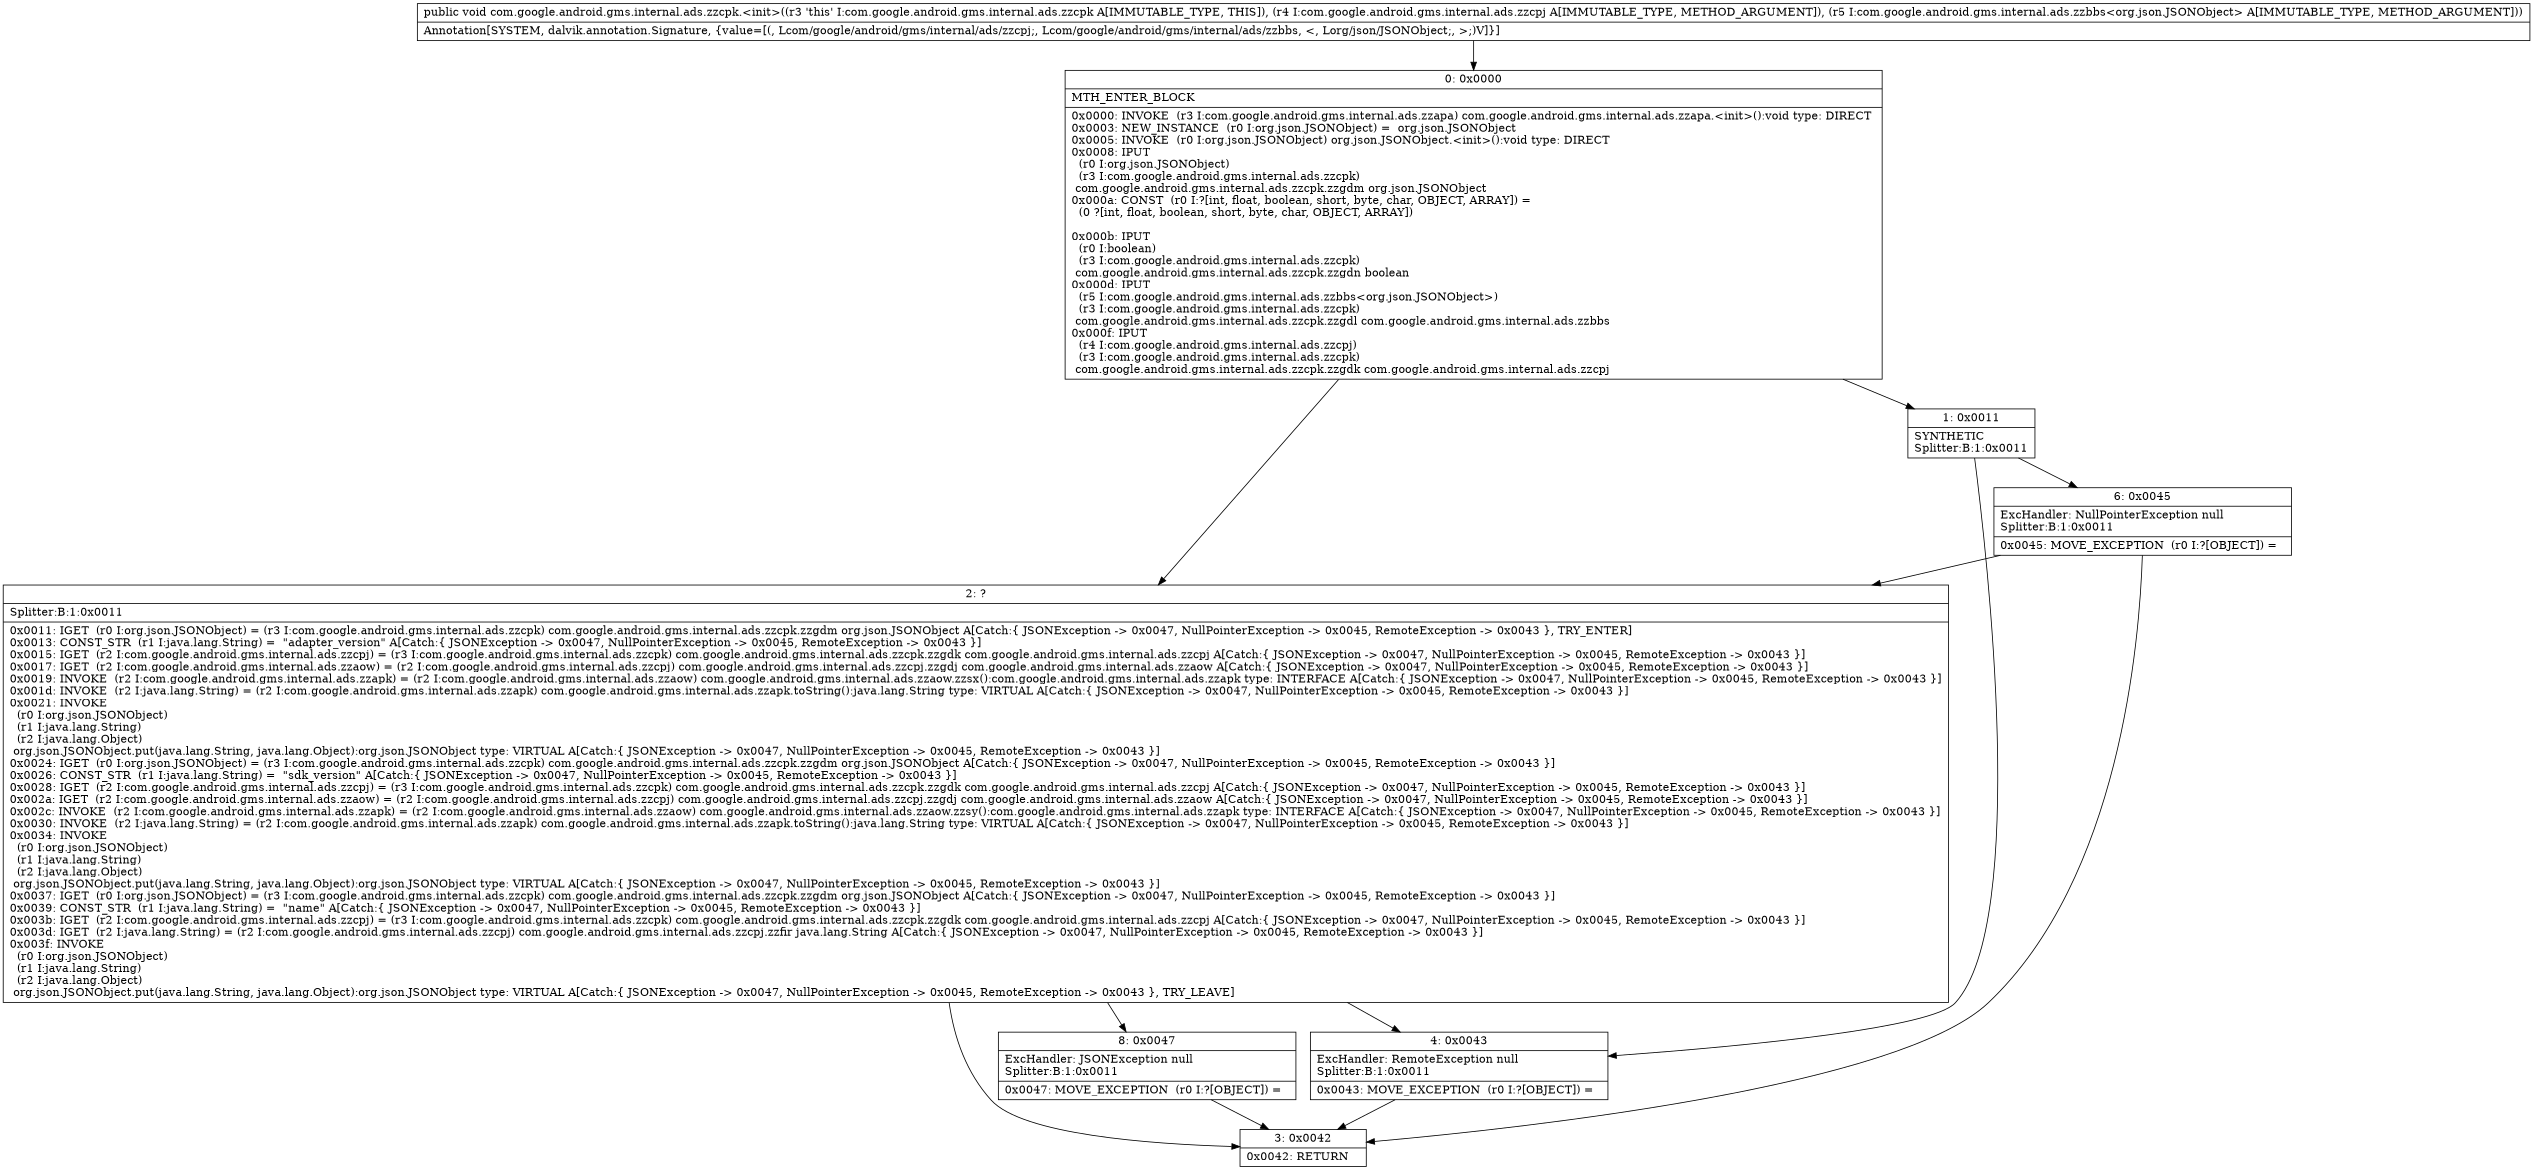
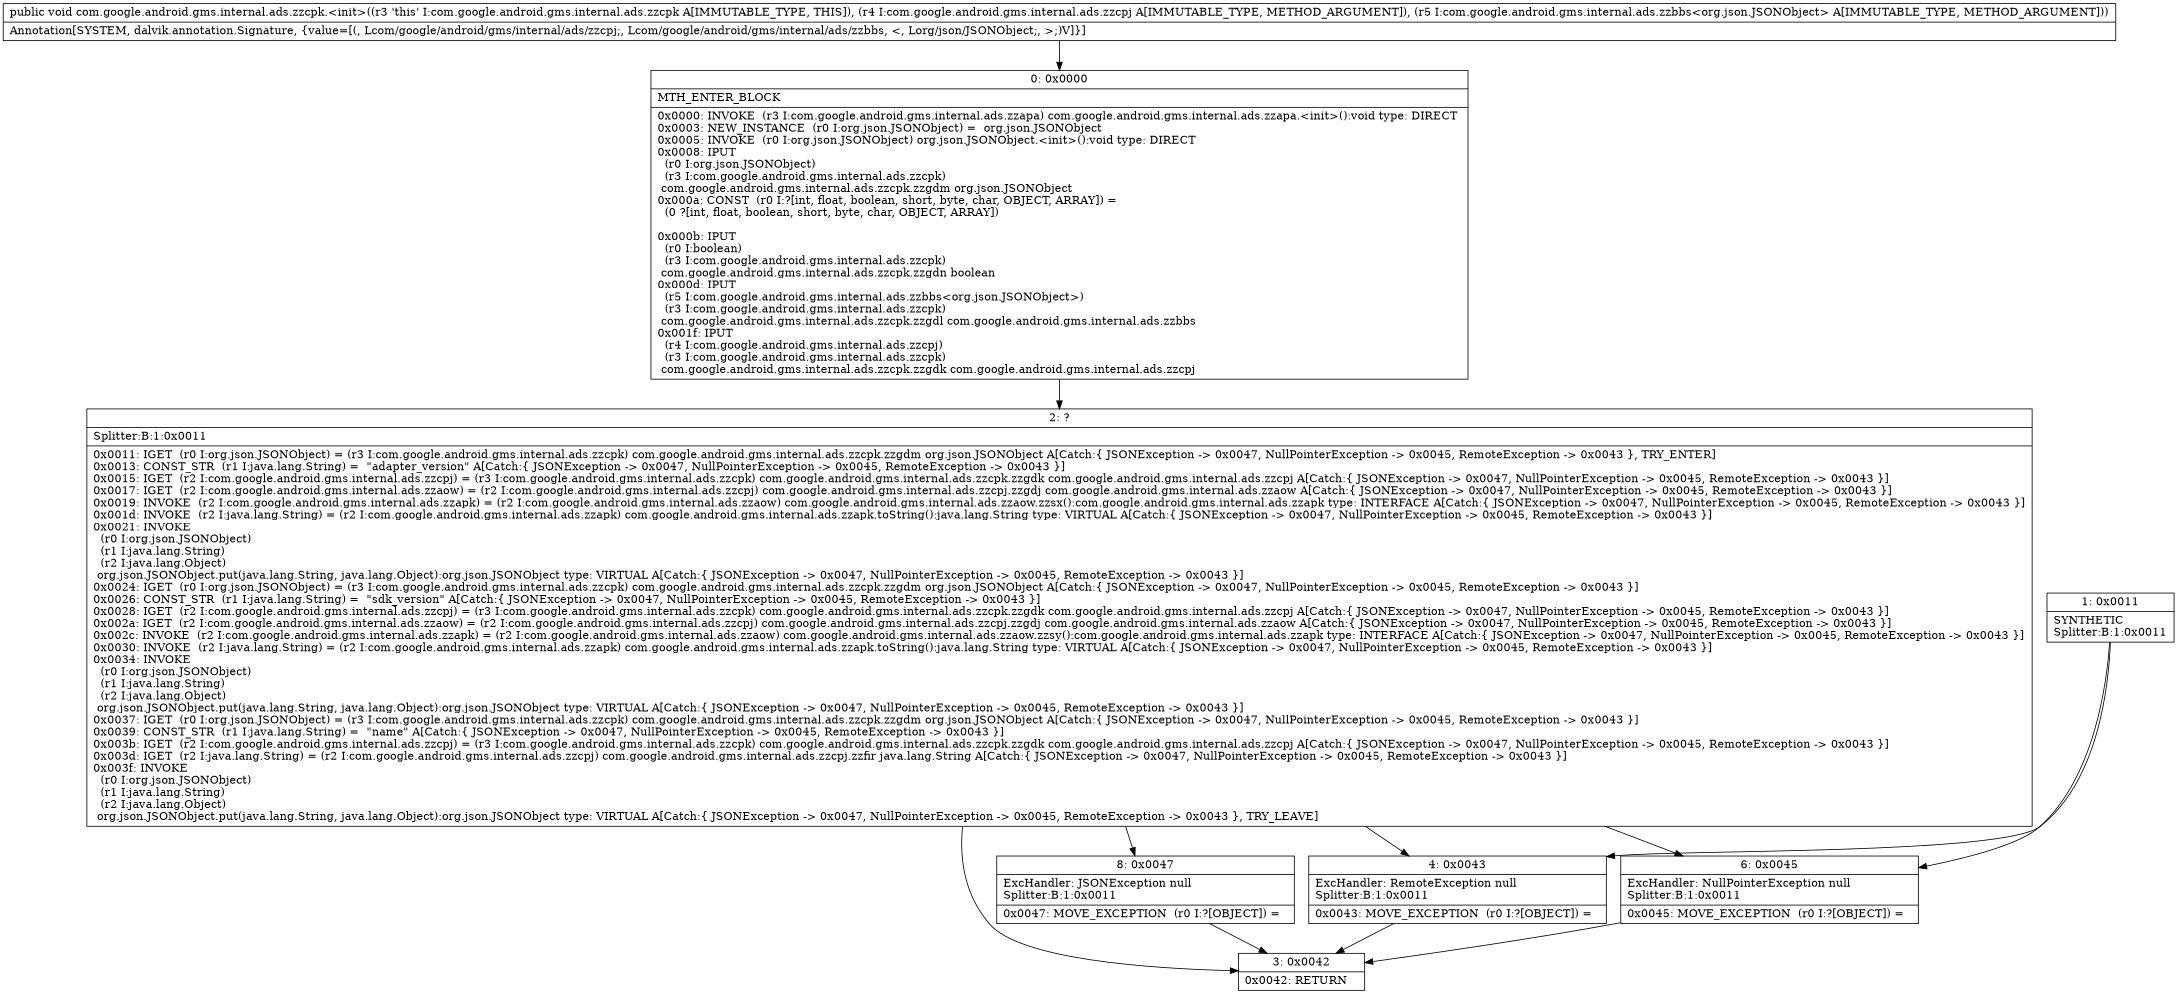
node "0: 0x0000": text "0x000f: IPUT" -> "0x001f: IPUT"
edge "0: 0x0000" -> "1: 0x0011": removed
edge "6: 0x0045" -> "2: ?": reversed
